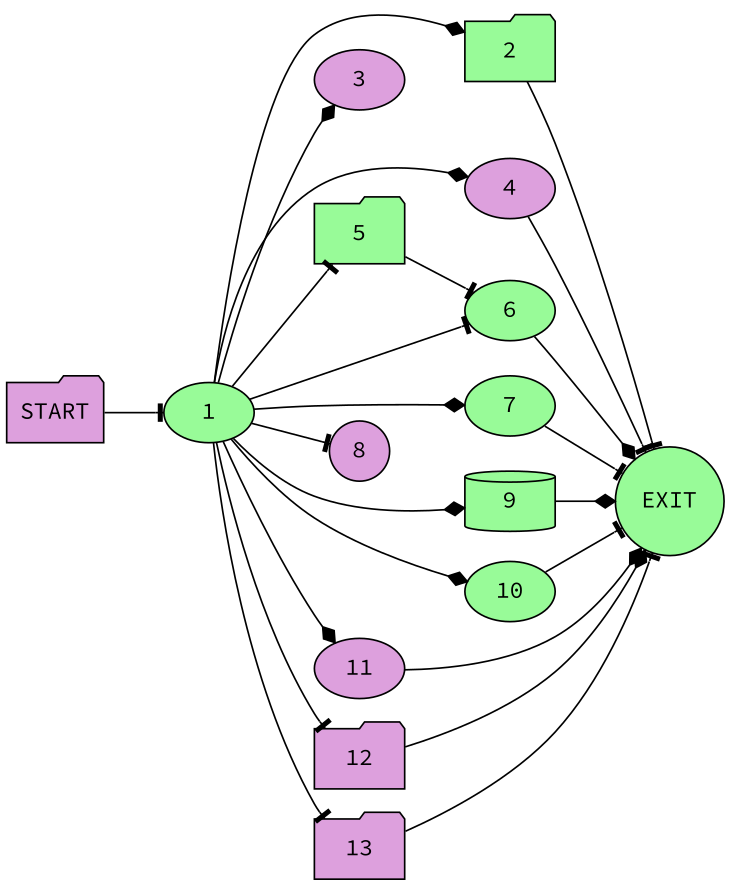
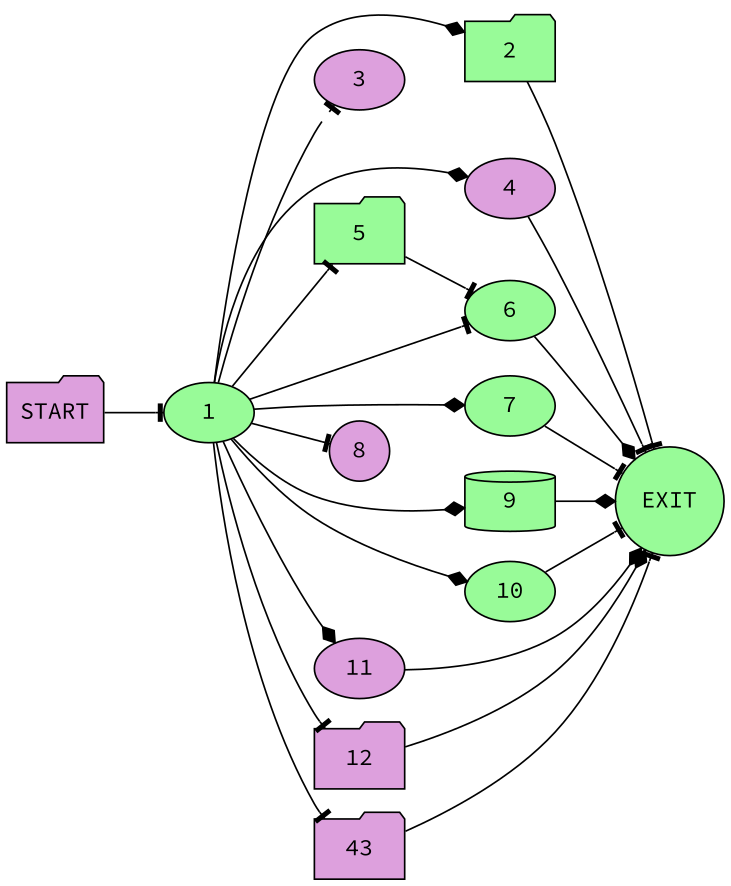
edge "1" -> "3": arrowhead diamond -> tee
node "13": label "13" -> "43"
